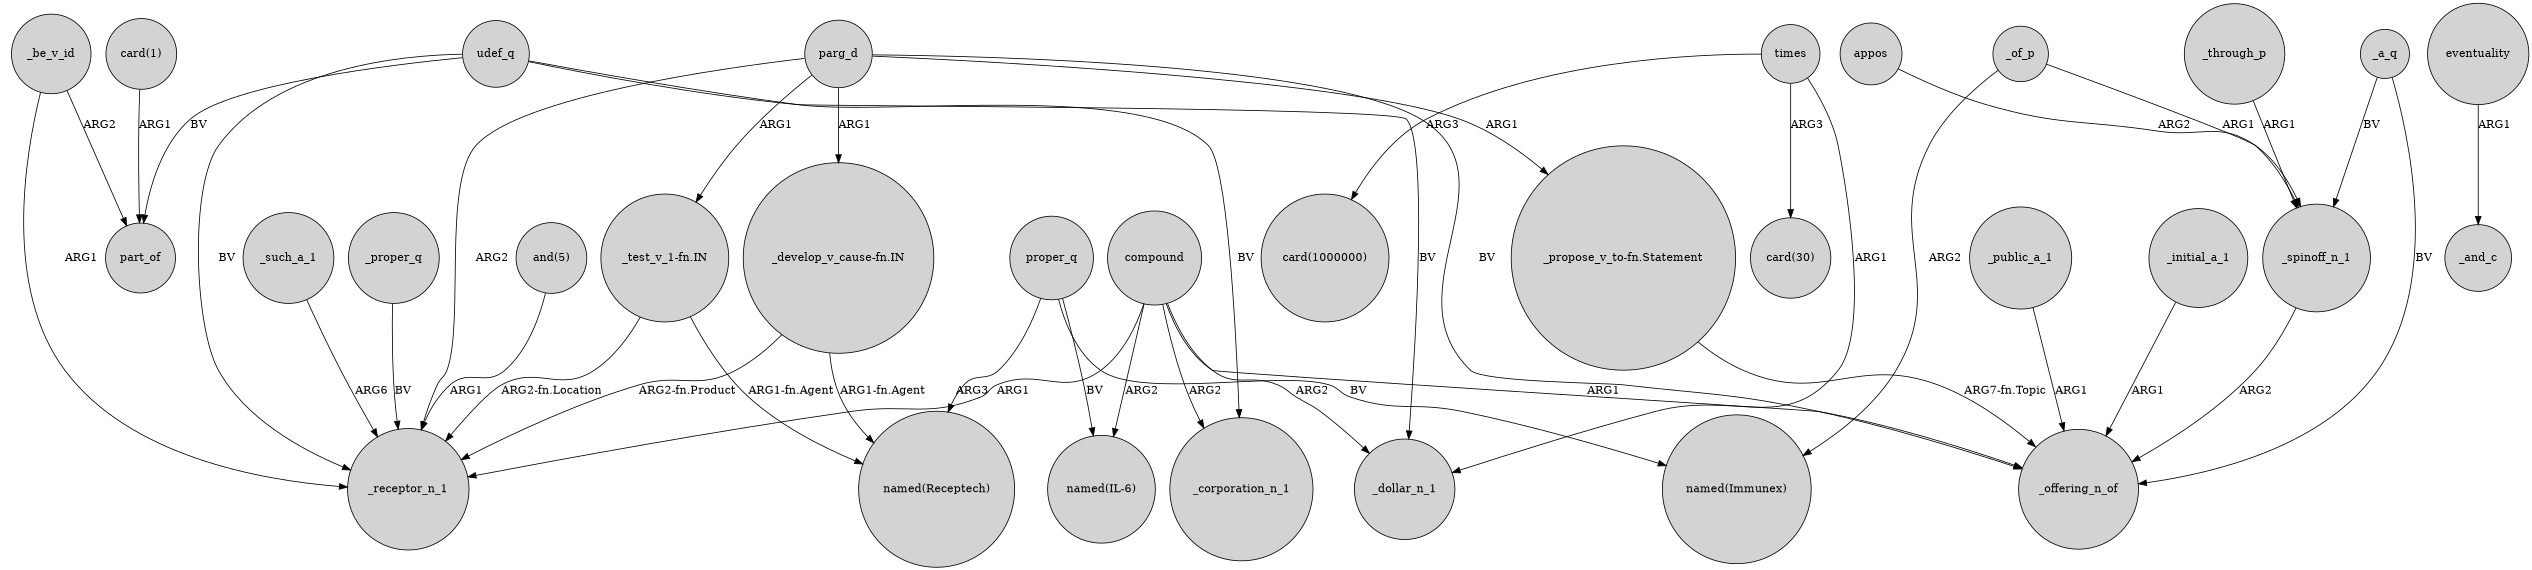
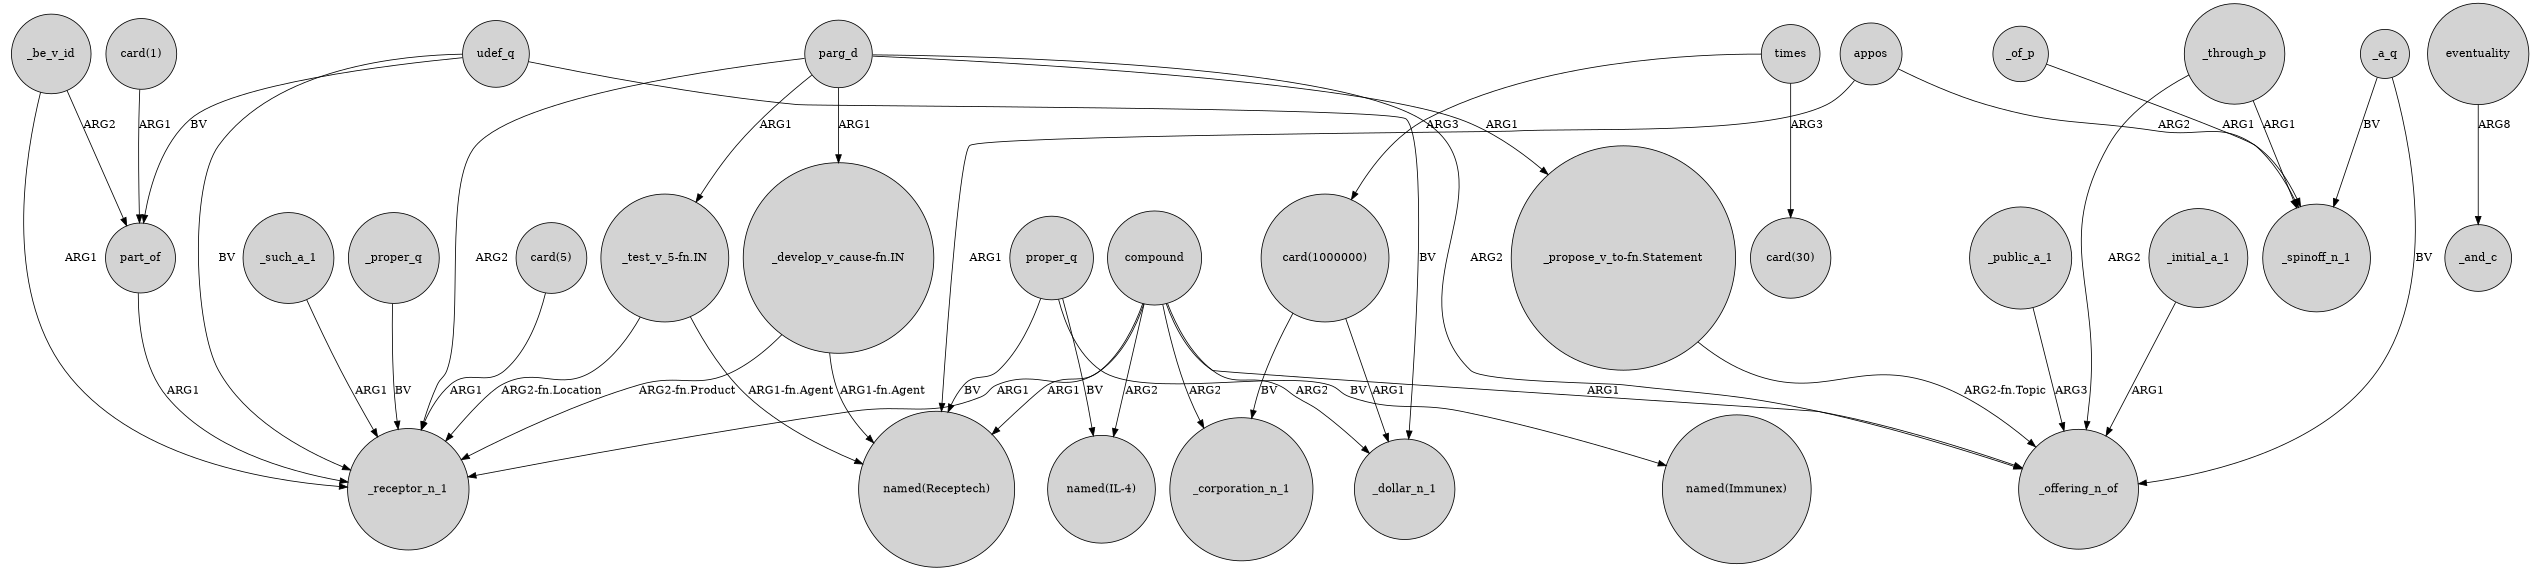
edge "udef_q" -> "_corporation_n_1": now "card(1000000)" -> "_corporation_n_1"
edge "eventuality" -> "_and_c": label "ARG1" -> "ARG8"
edge "appos" -> "named(Receptech)": added, label "ARG1"
node "and(5)": label "and(5)" -> "card(5)"
node "_test_v_1-fn.IN": label "_test_v_1-fn.IN" -> "_test_v_5-fn.IN"
edge "parg_d" -> "_offering_n_of": label "BV" -> "ARG2"
edge "_of_p" -> "named(Immunex)": removed, label "ARG2"
edge "compound" -> "named(Receptech)": added, label "ARG1"
edge "_such_a_1" -> "_receptor_n_1": label "ARG6" -> "ARG1"
edge "proper_q" -> "named(Receptech)": label "ARG3" -> "BV"
edge "_propose_v_to-fn.Statement" -> "_offering_n_of": label "ARG7-fn.Topic" -> "ARG2-fn.Topic"
edge "_public_a_1" -> "_offering_n_of": label "ARG1" -> "ARG3"
edge "_spinoff_n_1" -> "_offering_n_of": now "_through_p" -> "_offering_n_of"
edge "times" -> "_dollar_n_1": now "card(1000000)" -> "_dollar_n_1"
edge "part_of" -> "_receptor_n_1": added, label "ARG1"
node "named(IL-6)": label "named(IL-6)" -> "named(IL-4)"
